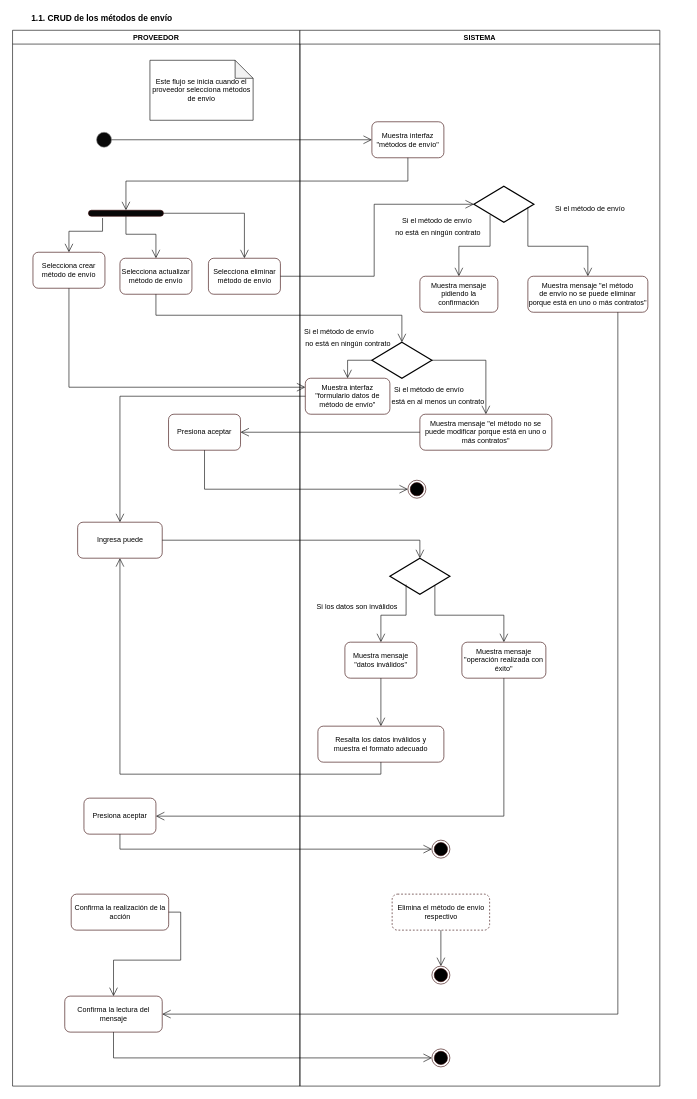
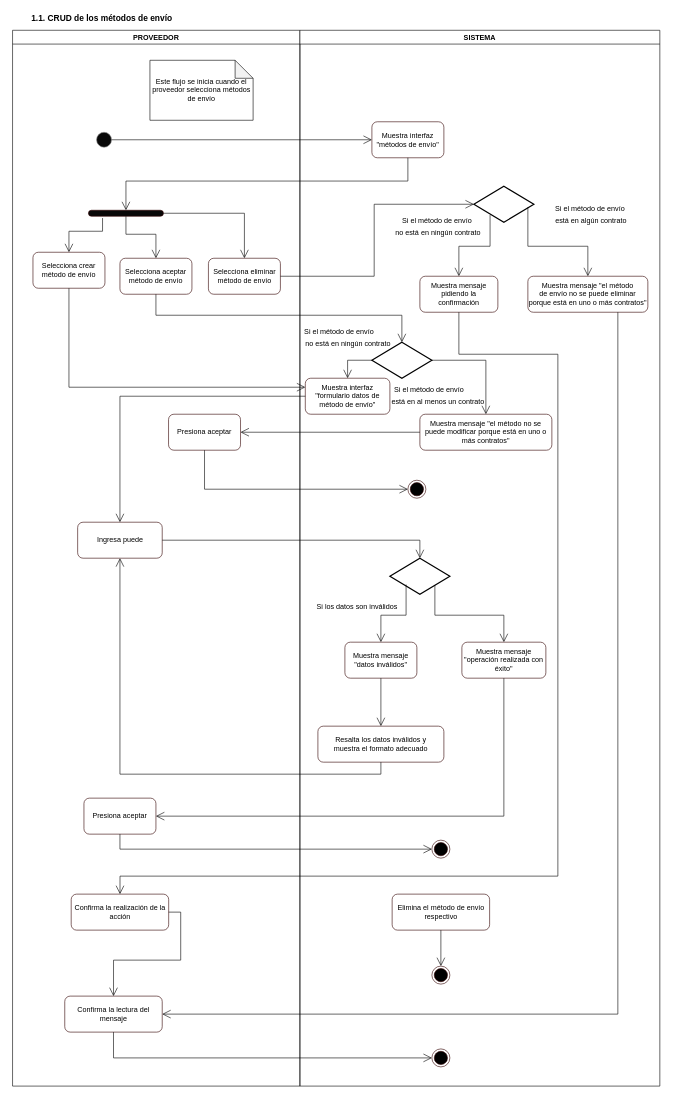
node "está en algún contrato": added
node "Selecciona actualizar método de envío": label "Selecciona actualizar método de envío" -> "Selecciona aceptar método de envío"
edge "Muestra mensaje pidiendo la confirmación" -> "Confirma la realización de la acción": added
node "Elimina el método de envío respectivo": style dashed -> solid
